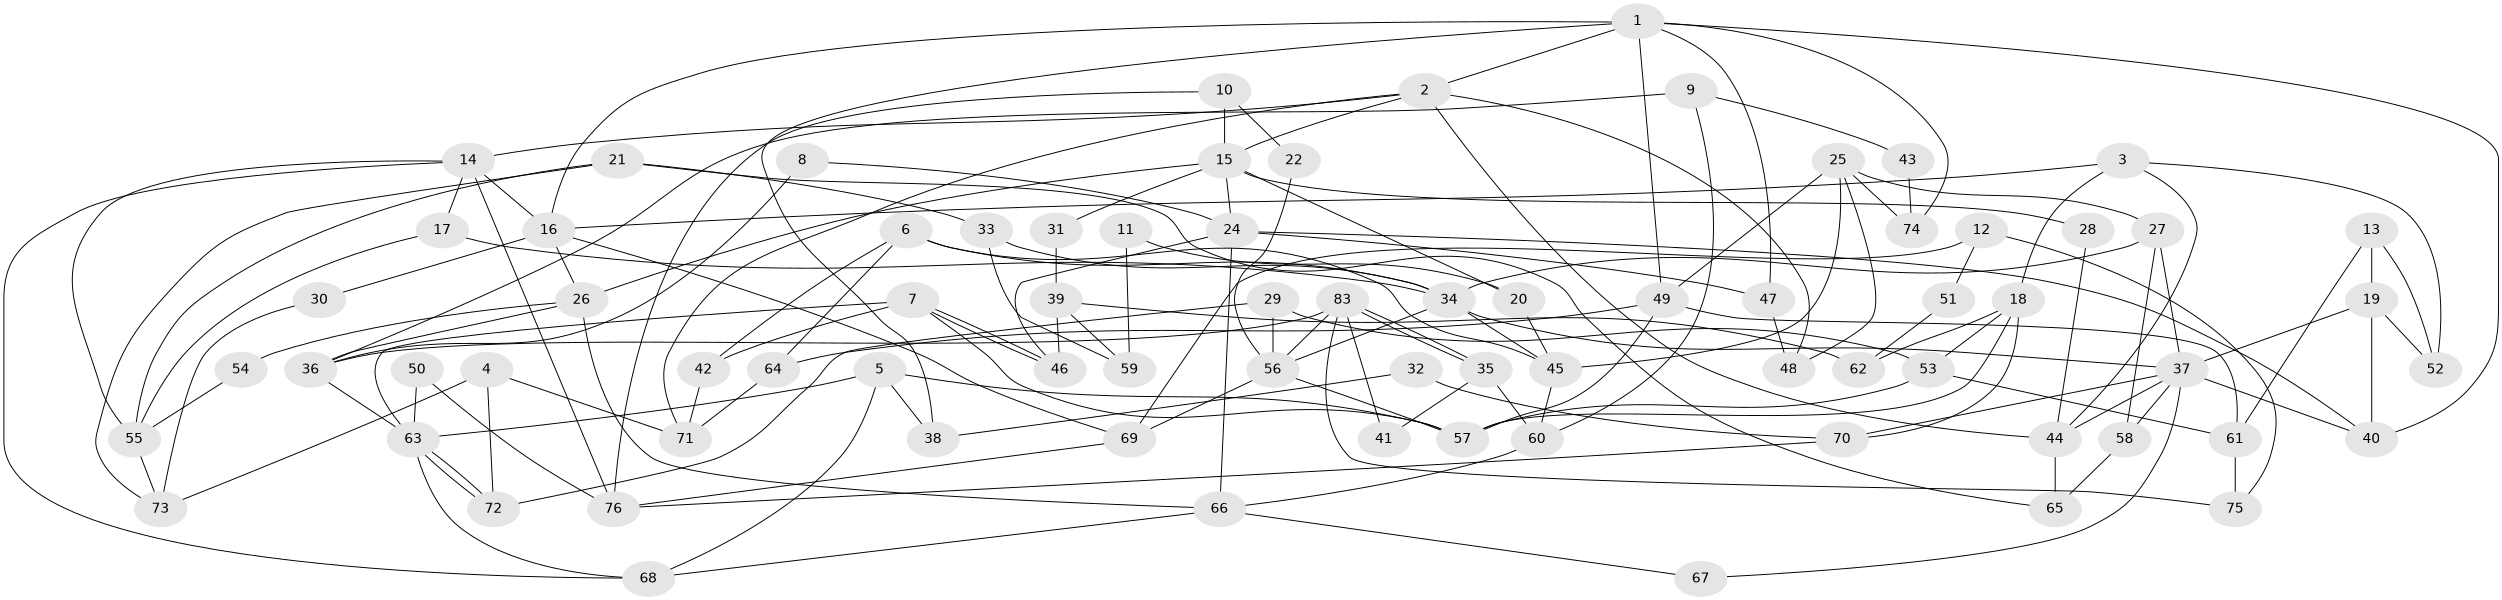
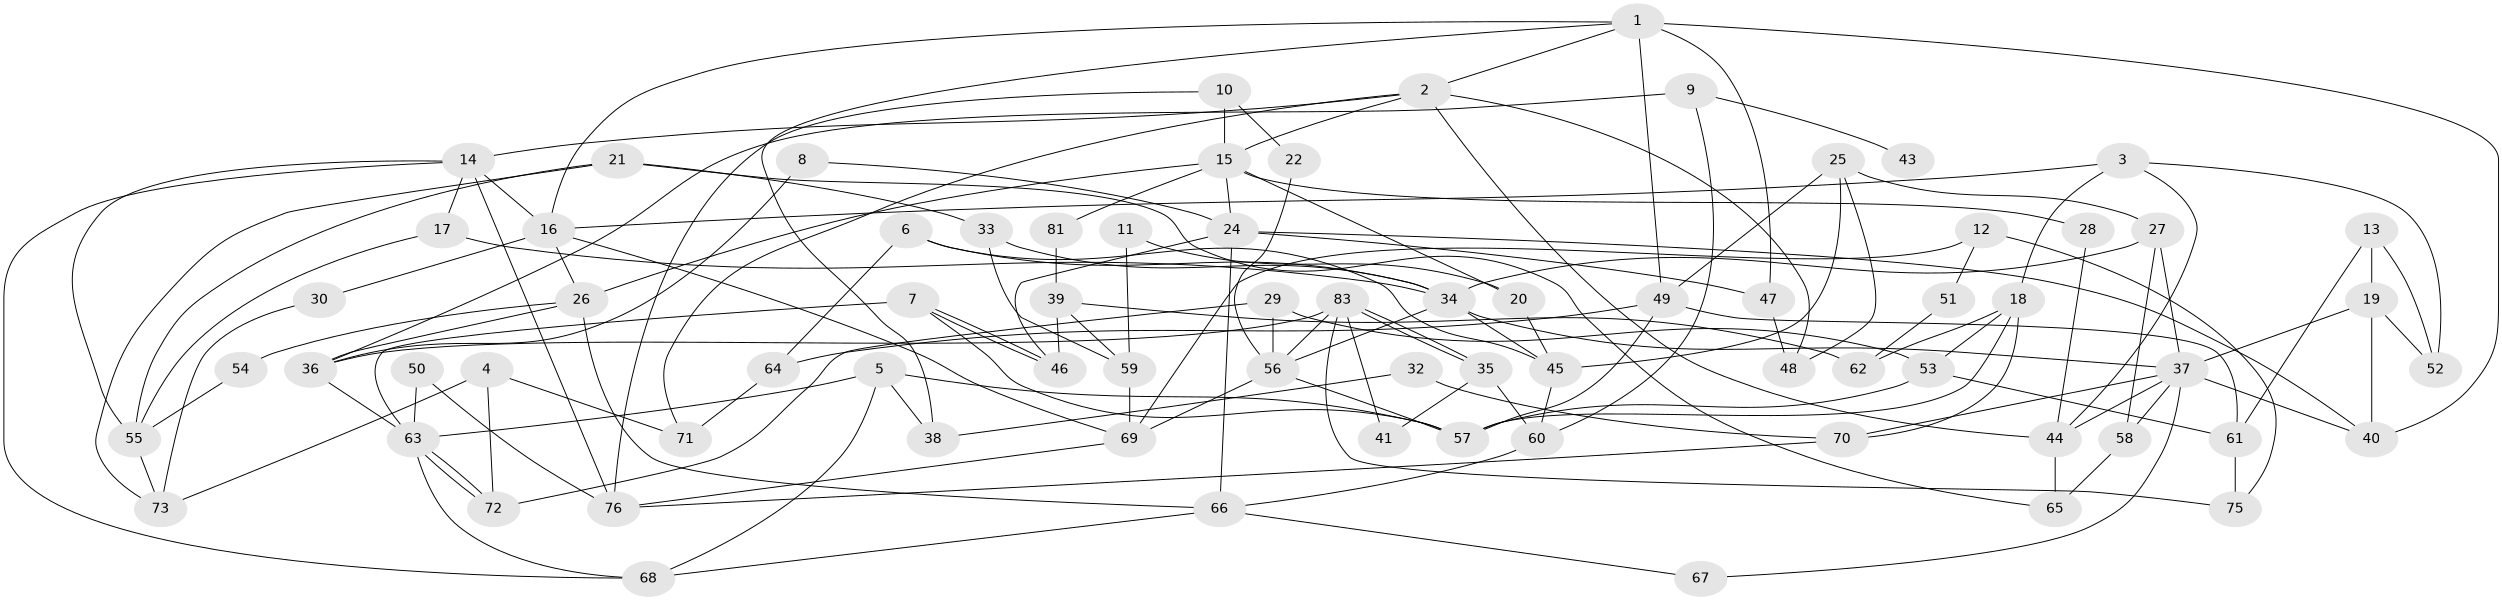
node "31": label "31" -> "81"
node "74": removed
node "42": removed
edge "59" -- "69": added
